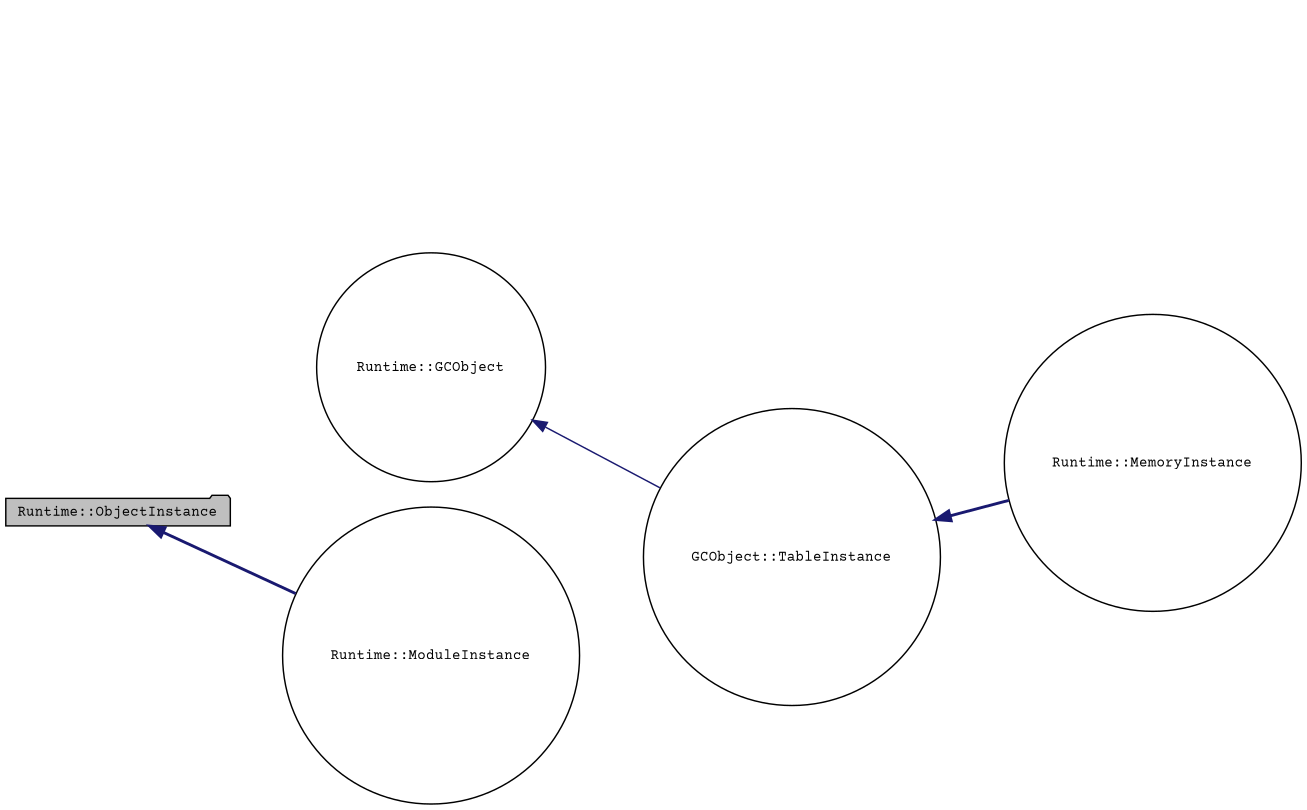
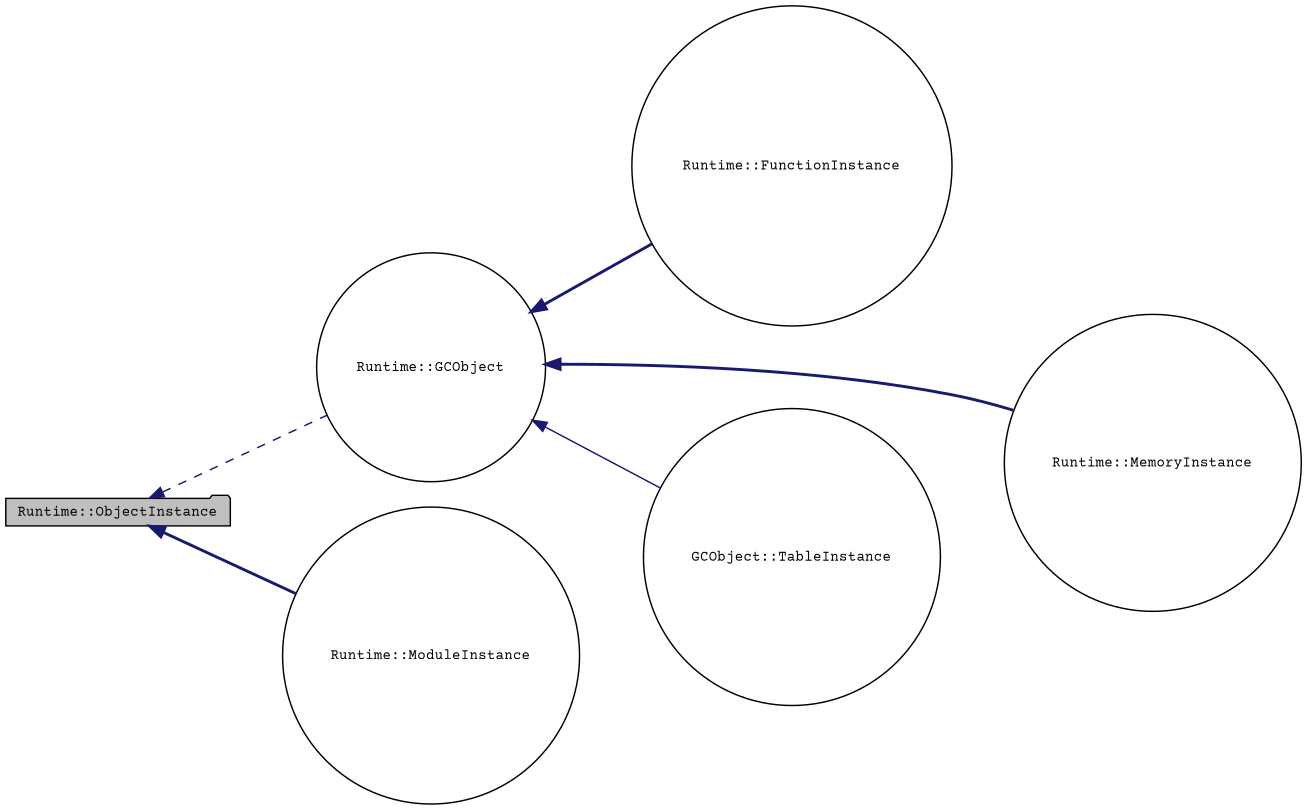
node "Runtime::FunctionInstance": added
edge "Runtime::GCObject" -> "Runtime::ObjectInstance": added
edge "Runtime::MemoryInstance" -> "GCObject::TableInstance": now "Runtime::MemoryInstance" -> "Runtime::GCObject"
